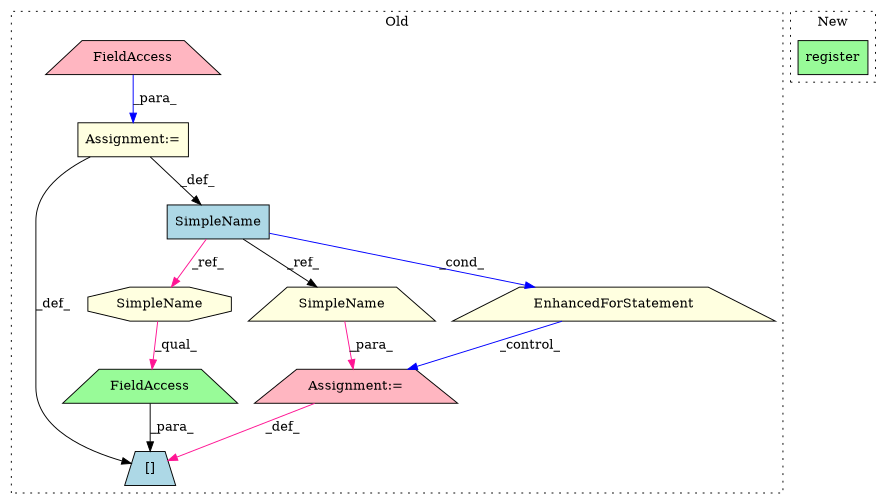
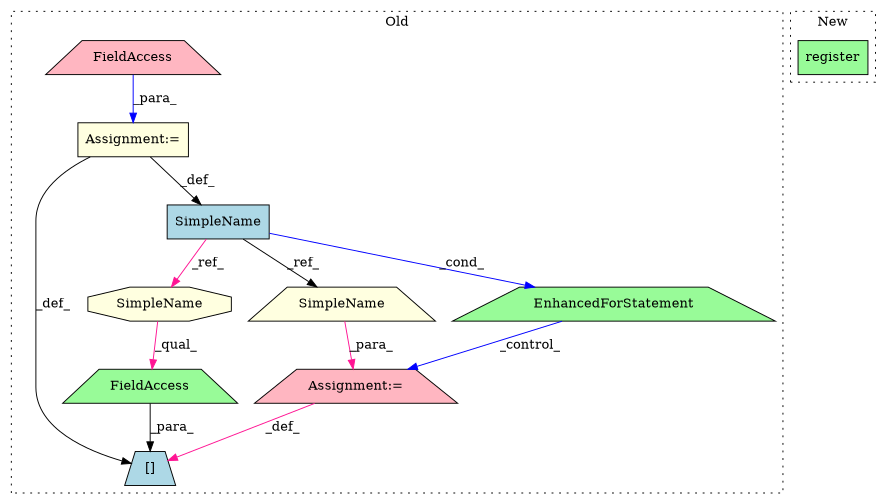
node "EnhancedForStatement": fillcolor lightyellow -> palegreen
